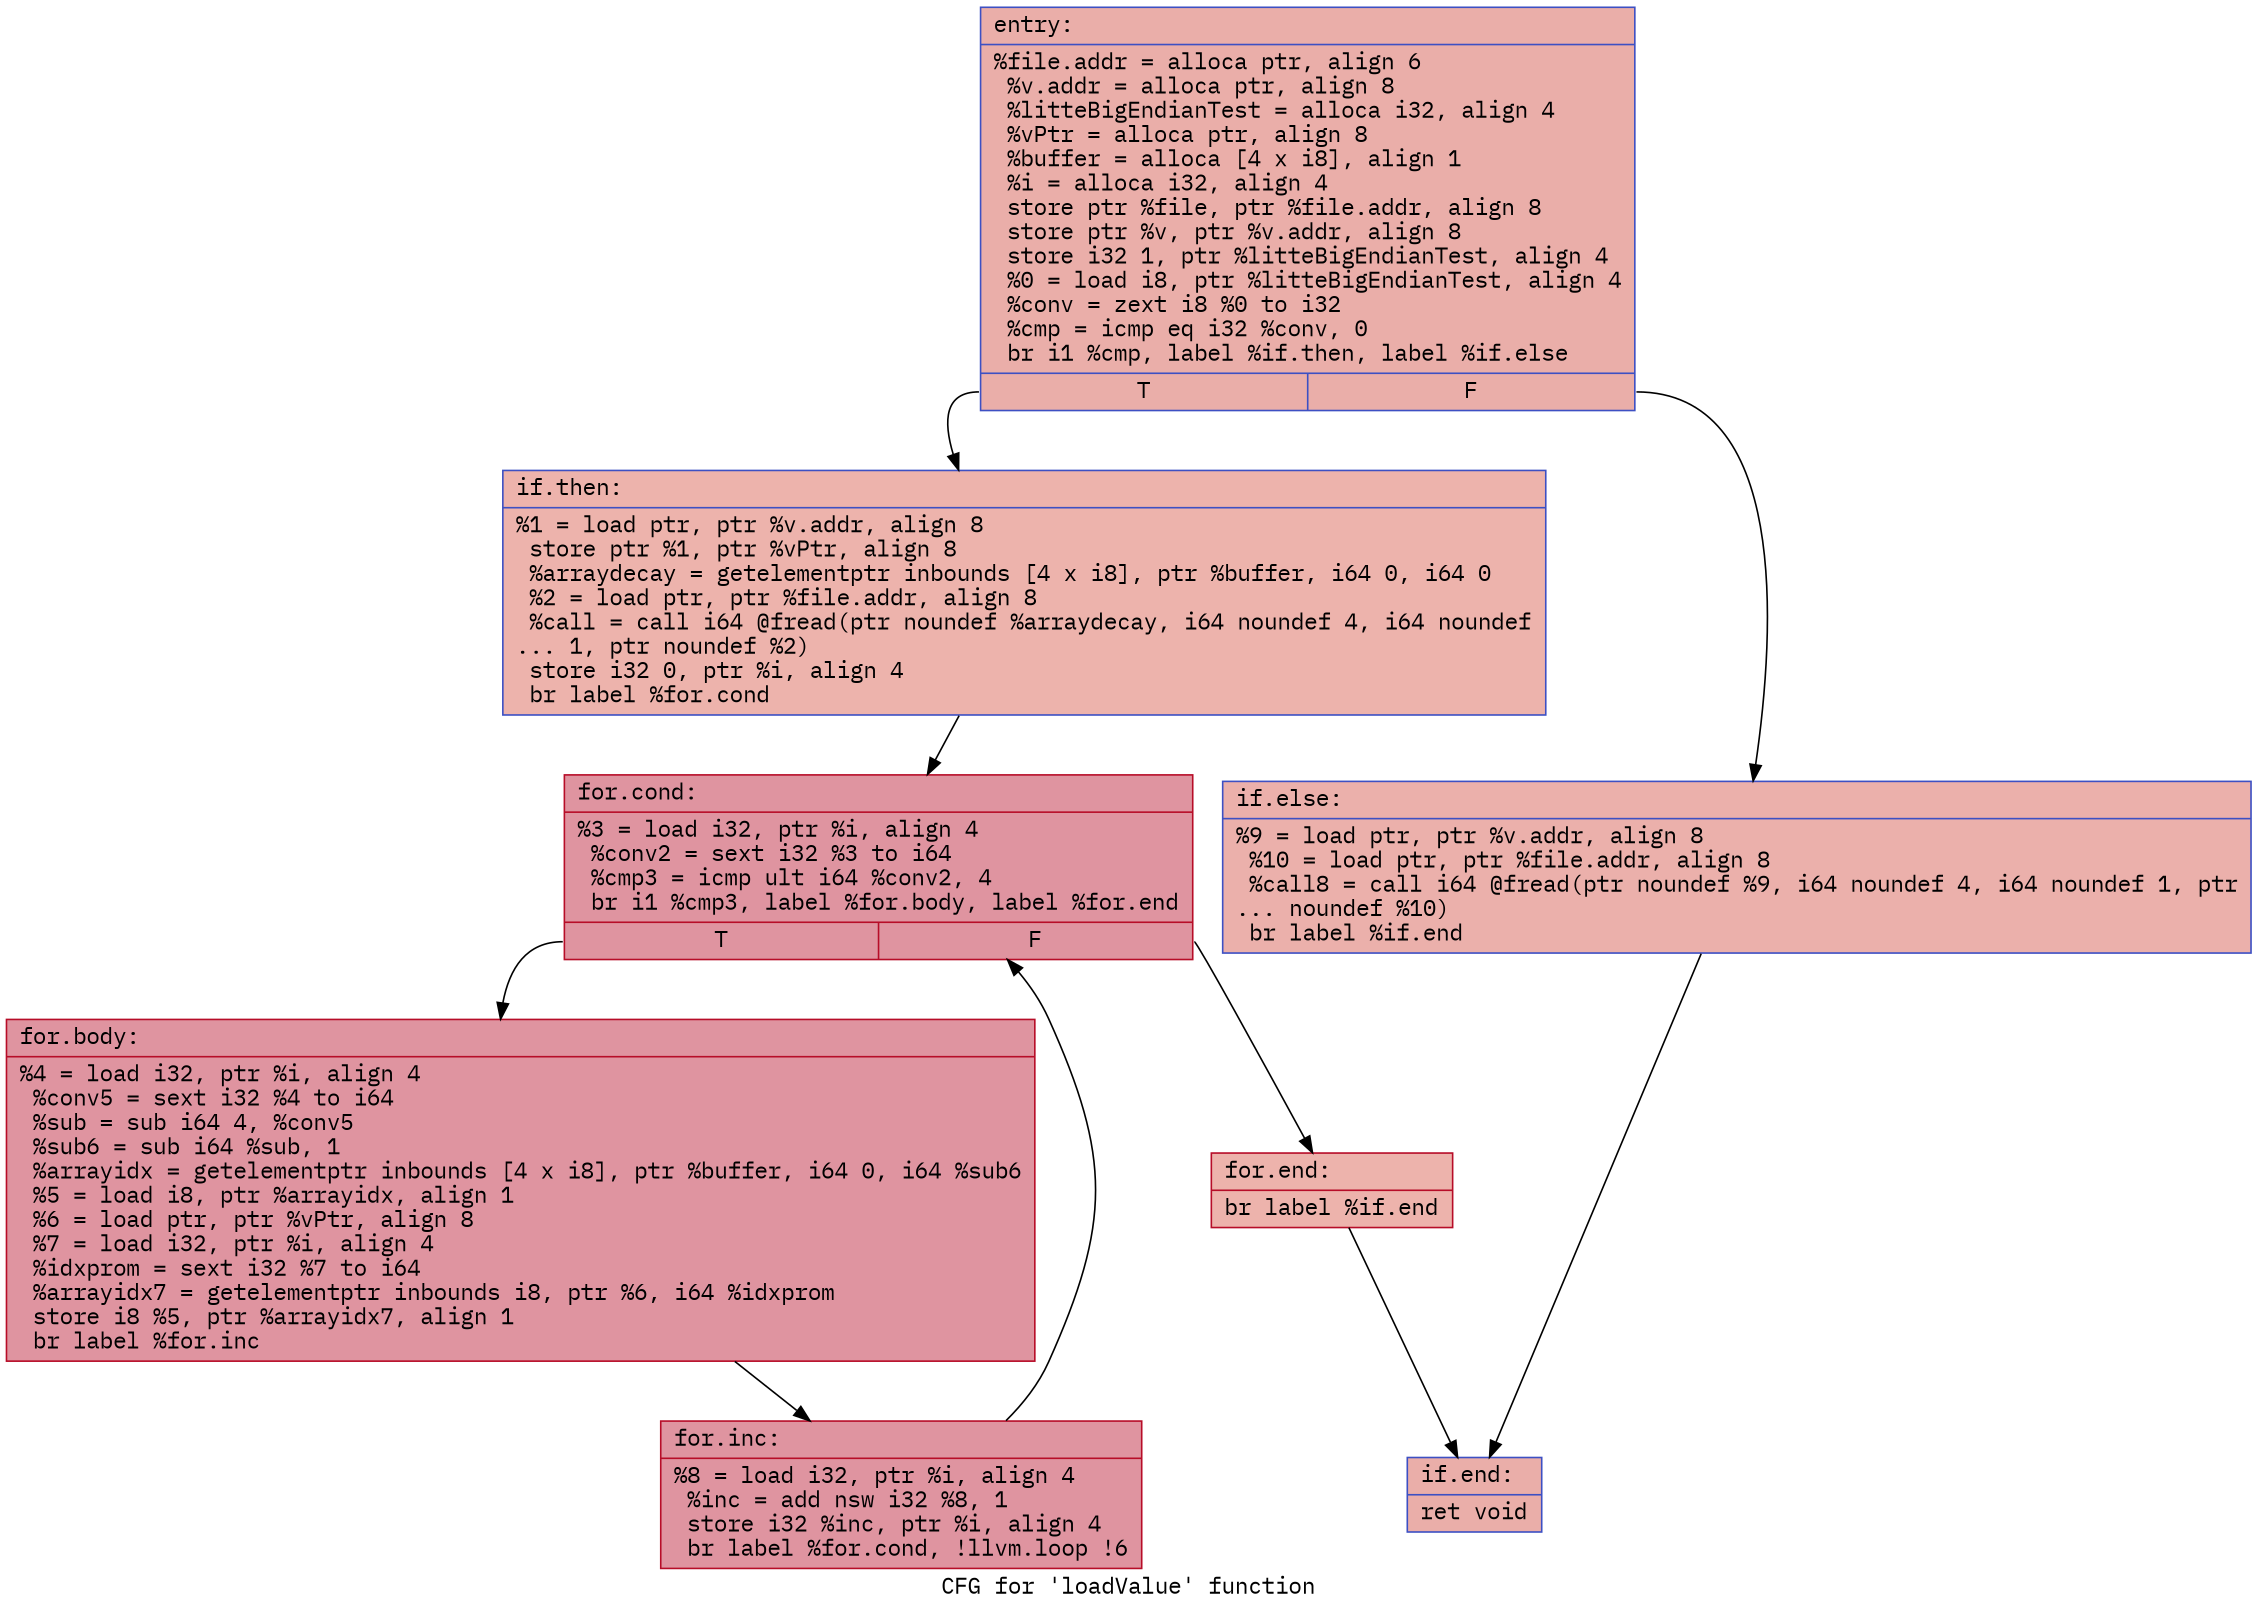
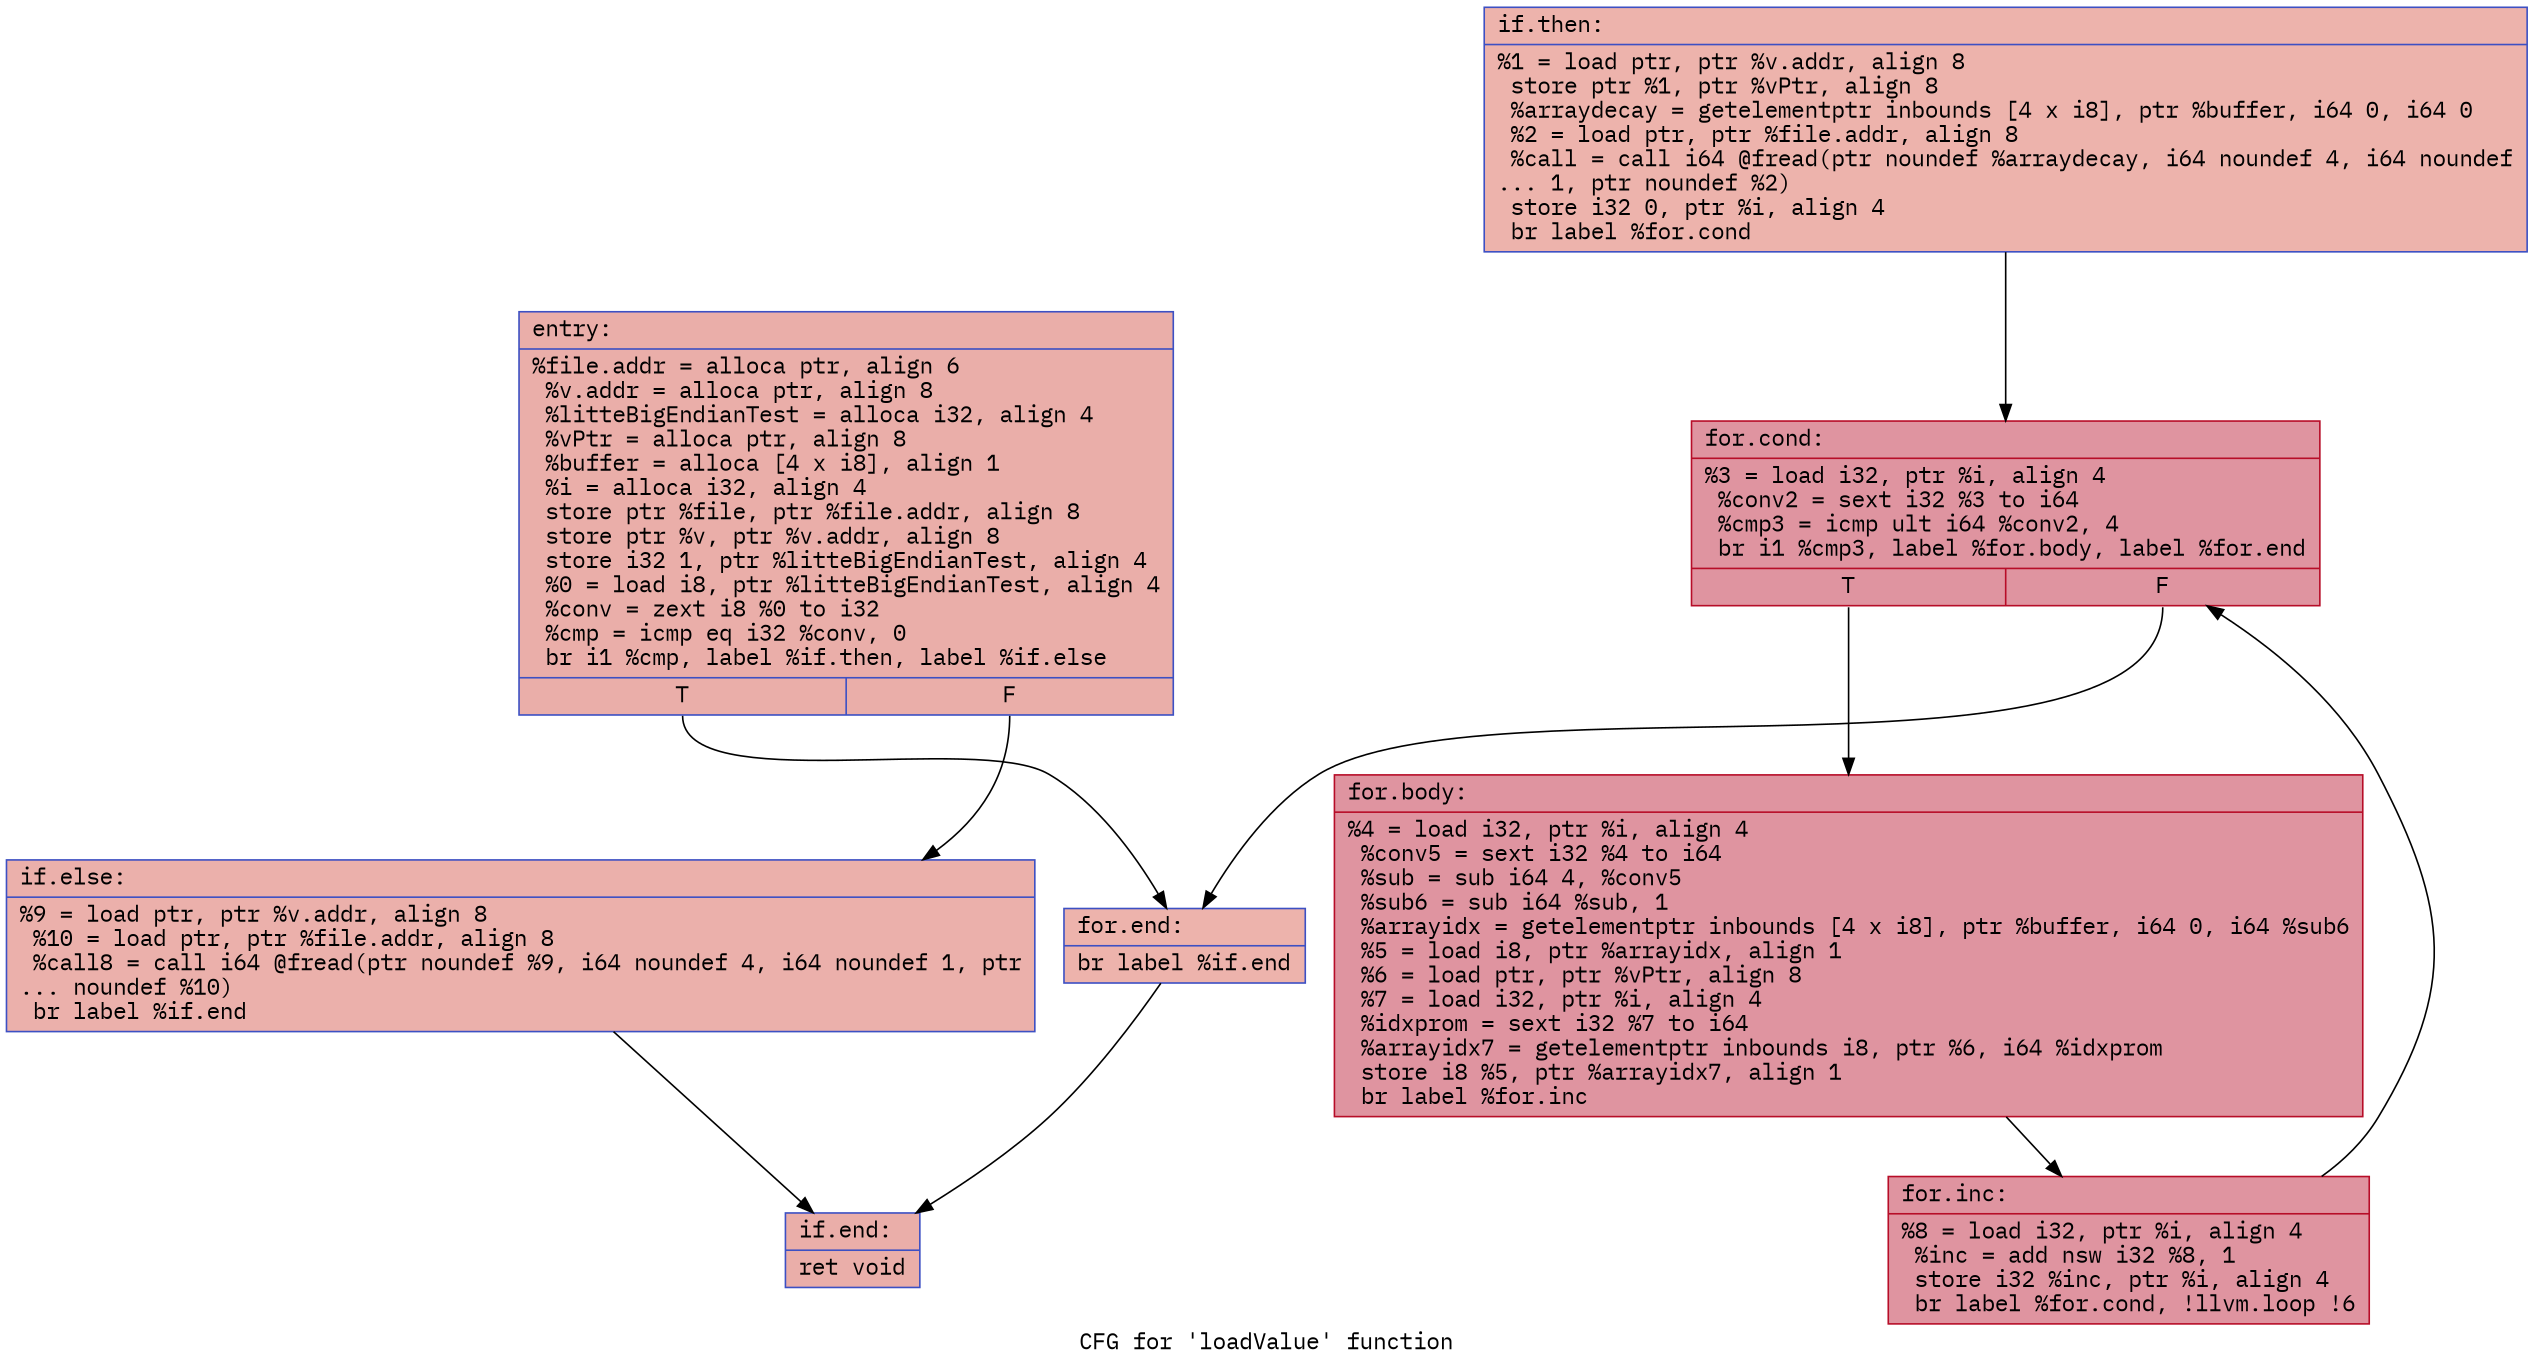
edge "entry:" -> "if.then:": now "entry:" -> "for.end:"
node "for.end:": color #b70d28ff -> #3d50c3ff
